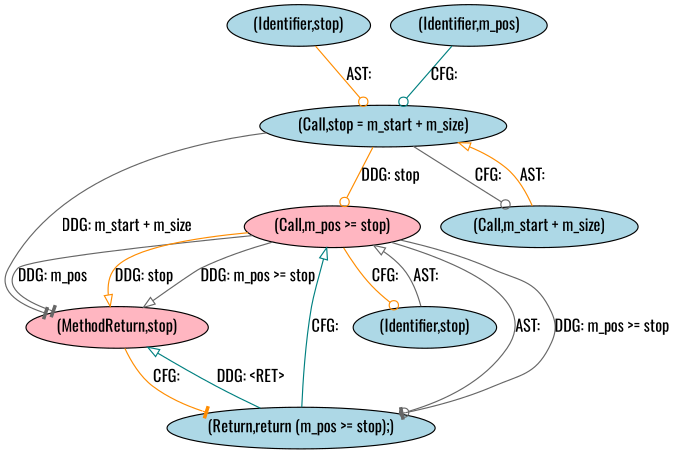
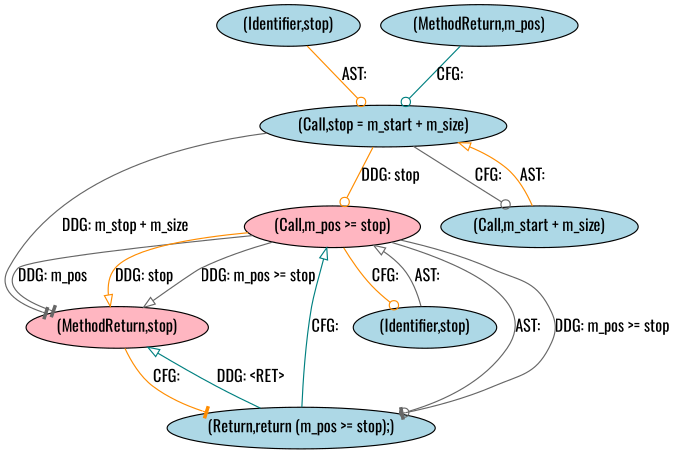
node "(Identifier,m_pos)": label "(Identifier,m_pos)" -> "(MethodReturn,m_pos)"
edge "(Call,stop = m_start + m_size)" -> "(MethodReturn,stop)": label "DDG: m_start + m_size" -> "DDG: m_stop + m_size"
